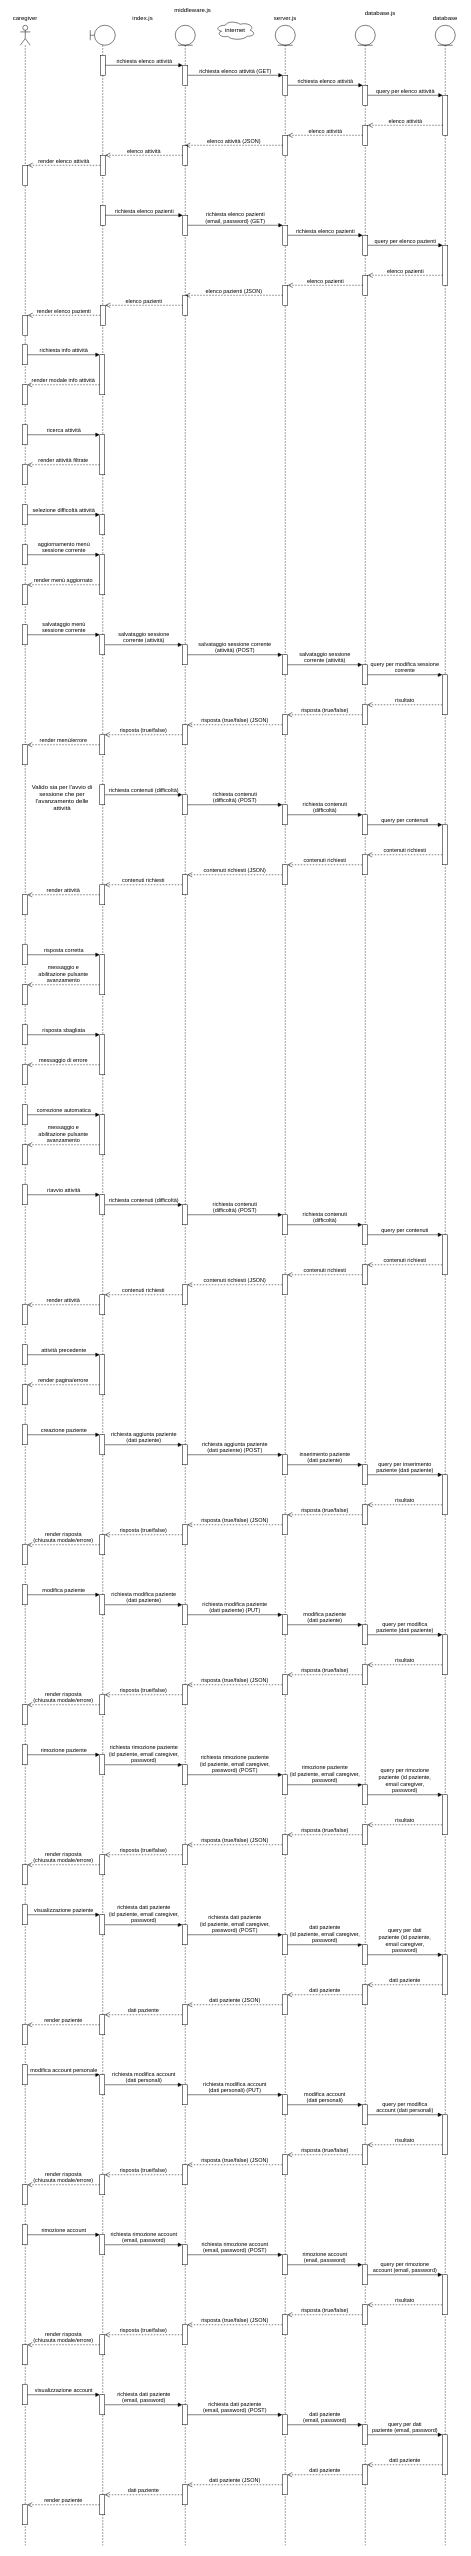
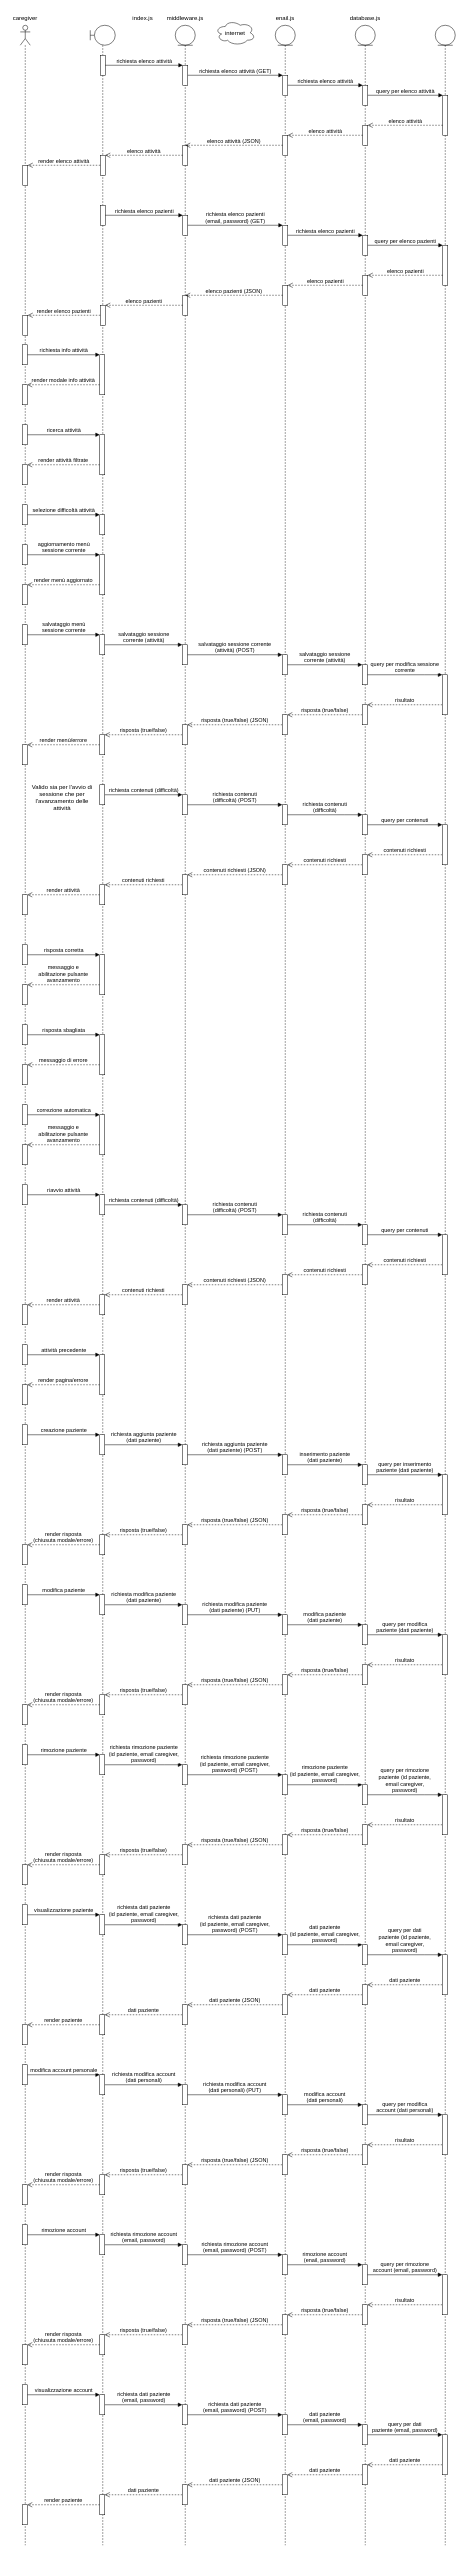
node "middleware.js": moved (193, 10) -> (185, 18)
node "database.js": moved (380, 13) -> (365, 18)
node "server.js": label "server.js" -> "enail.js"
node "database": removed
node "internet": size 40x20 -> 40x25
